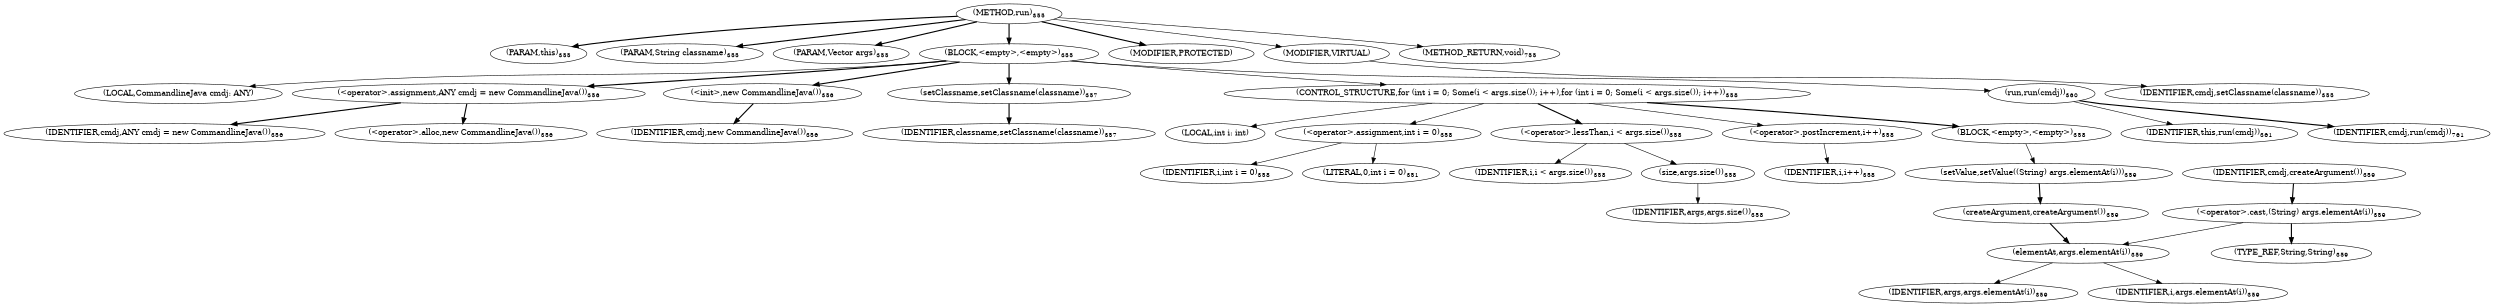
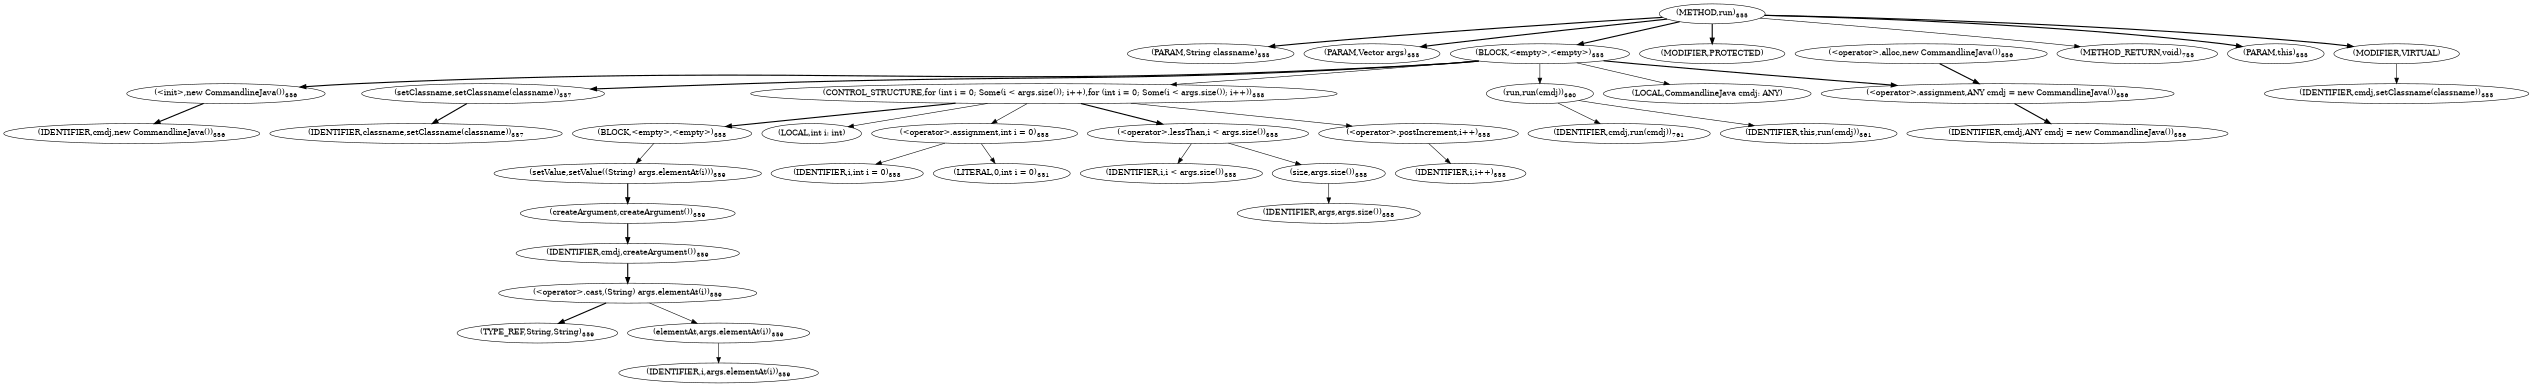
edge "(METHOD,run)" -> "(MODIFIER,VIRTUAL)": style solid -> bold
edge "(<operator>.assignment,ANY cmdj = new CommandlineJava())" -> "(<operator>.alloc,new CommandlineJava())": reversed
edge "(run,run(cmdj))" -> "(IDENTIFIER,cmdj,run(cmdj))": style bold -> solid
edge "(createArgument,createArgument())" -> "(elementAt,args.elementAt(i))": now "(createArgument,createArgument())" -> "(IDENTIFIER,cmdj,createArgument())"
node "(IDENTIFIER,args,args.elementAt(i))": removed
